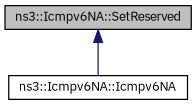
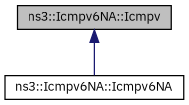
node "ns3::Icmpv6NA::SetReserved": label "ns3::Icmpv6NA::SetReserved" -> "ns3::Icmpv6NA::Icmpv"
